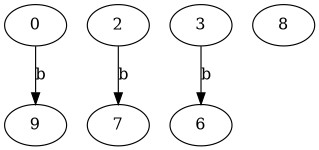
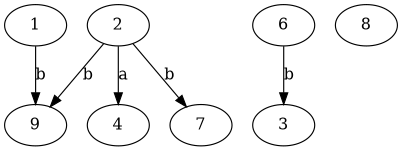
node "0": label "0" -> "1"
edge "3" -> "6": reversed
edge "2" -> "9": added, label "b"
node "4": added
